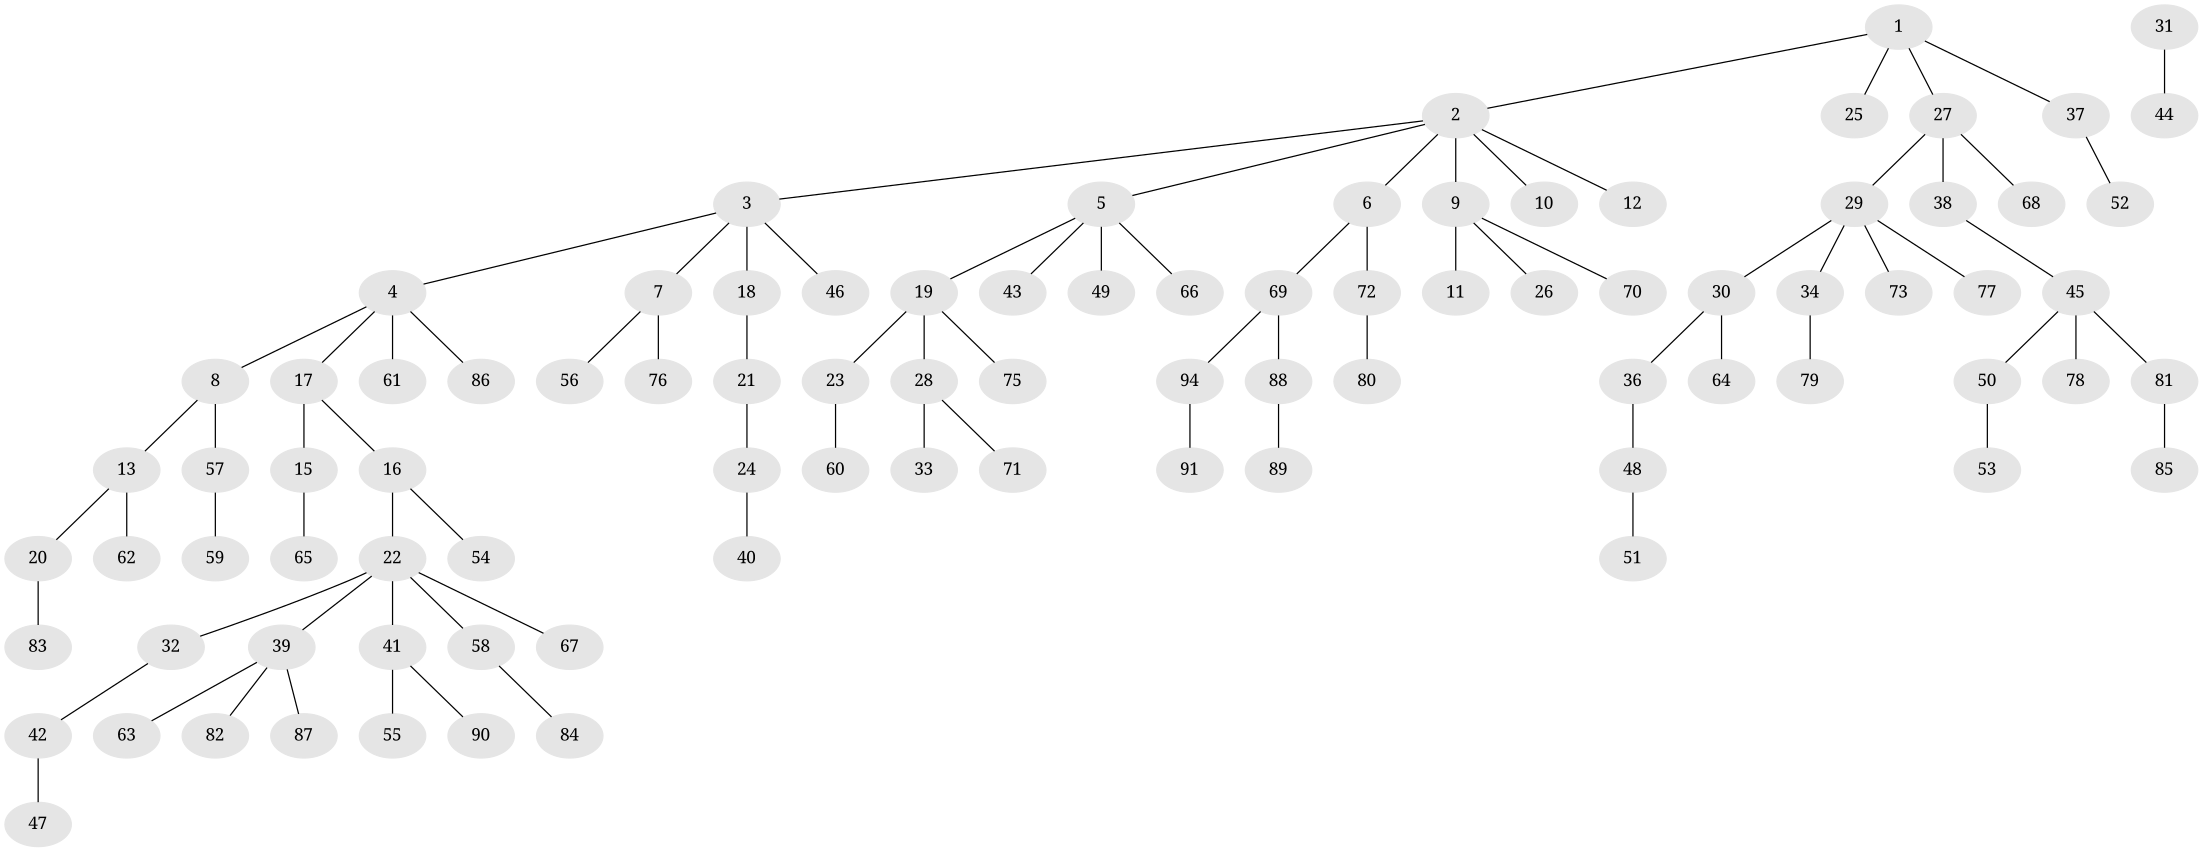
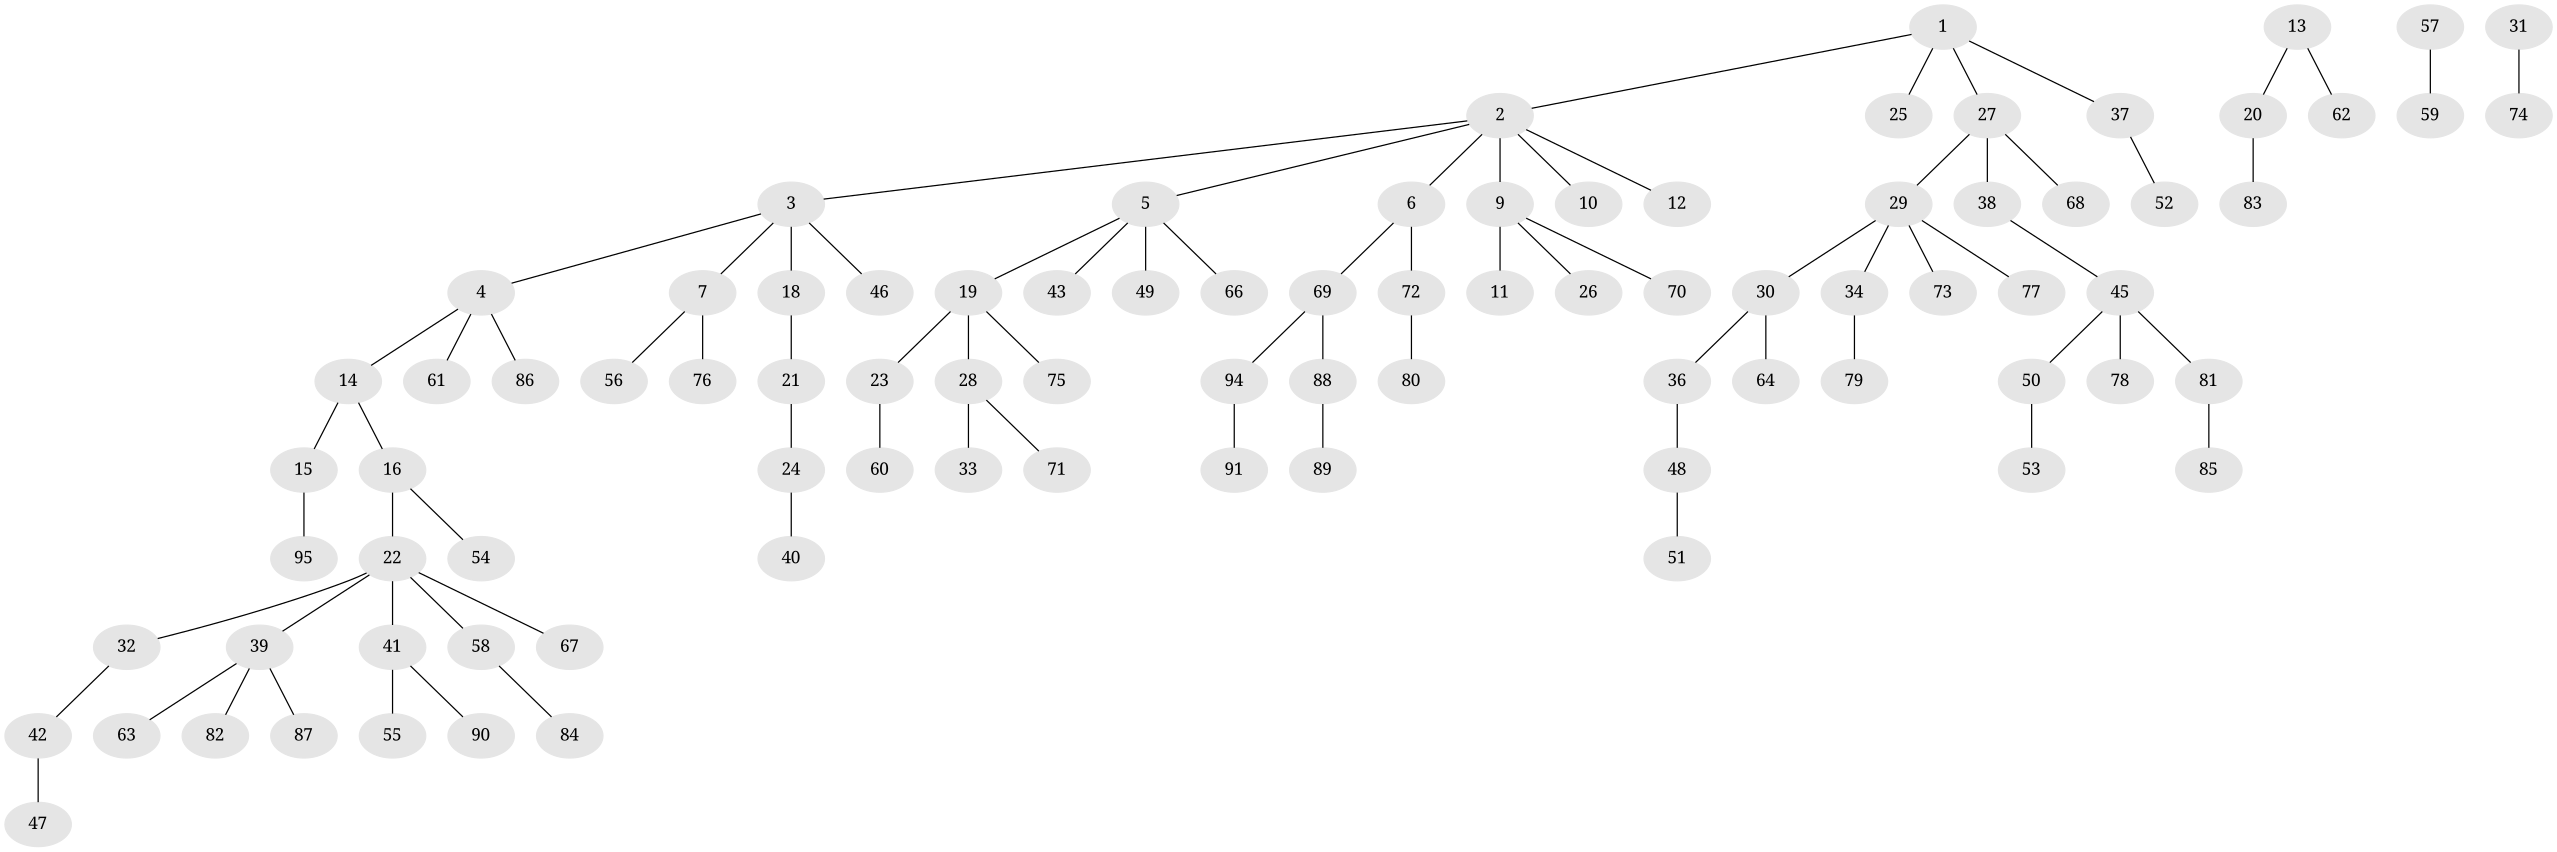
node "44": label "44" -> "74"
node "8": removed
node "17": label "17" -> "14"
node "65": label "65" -> "95"
